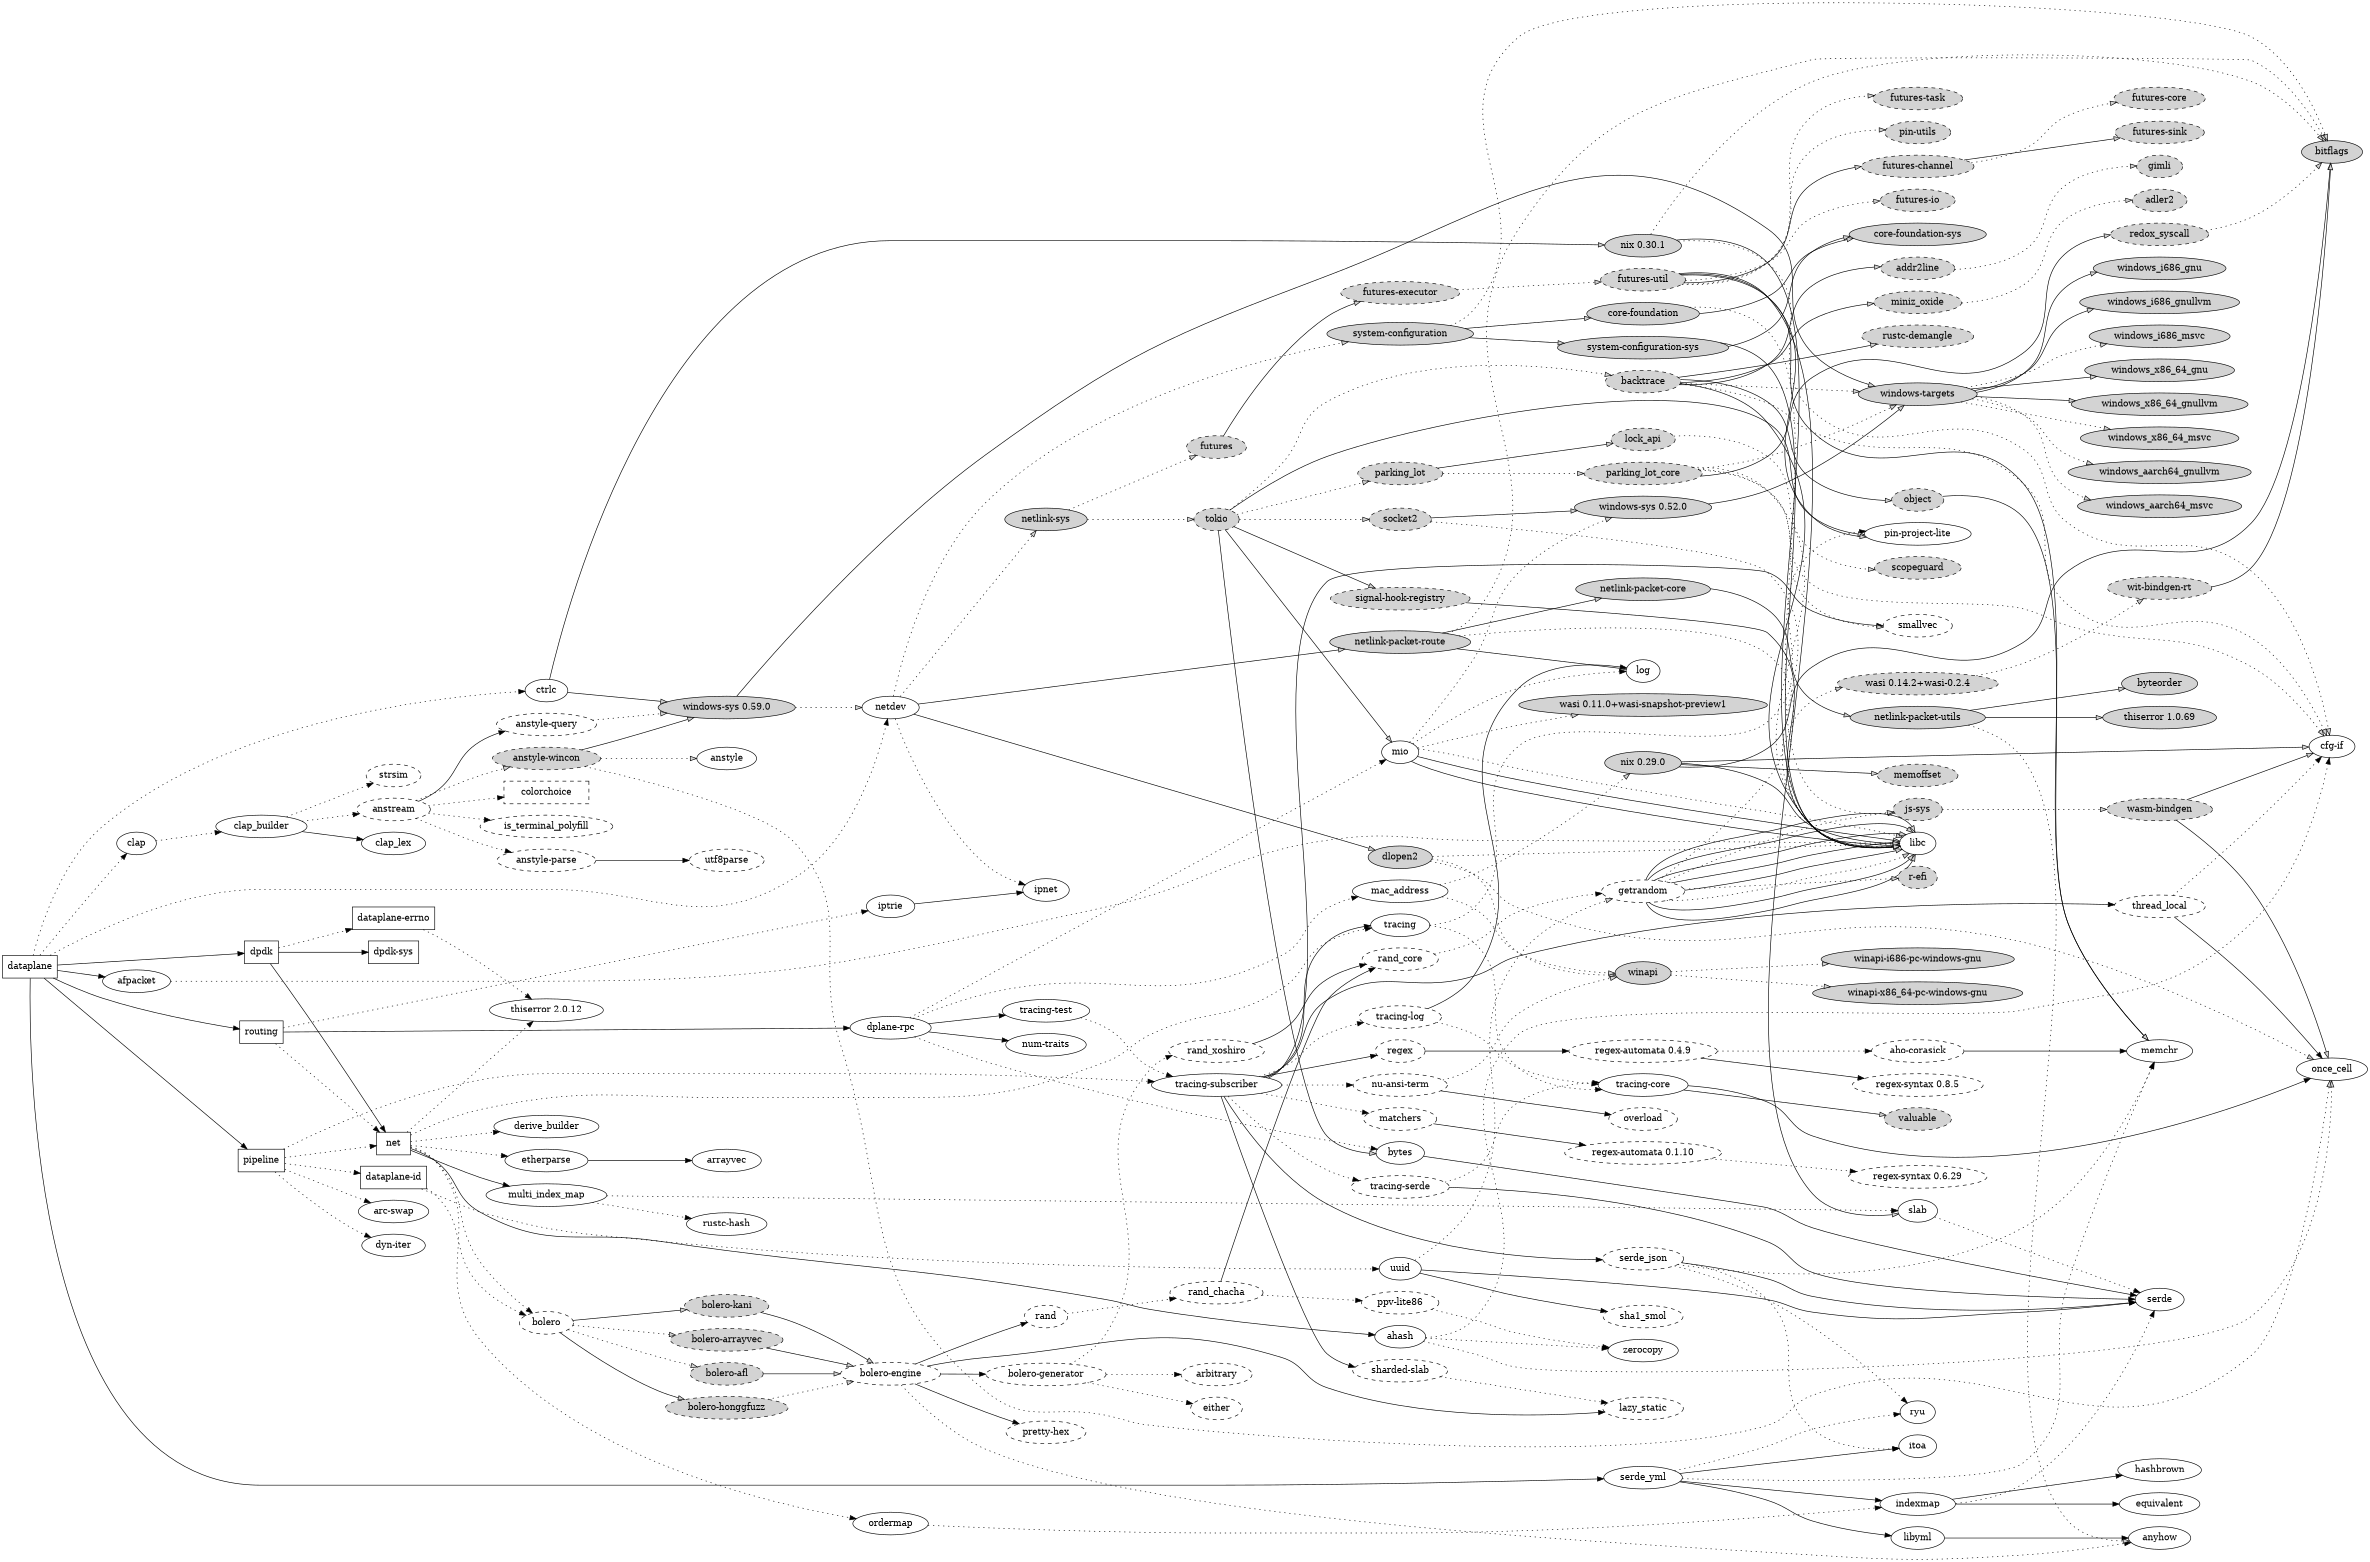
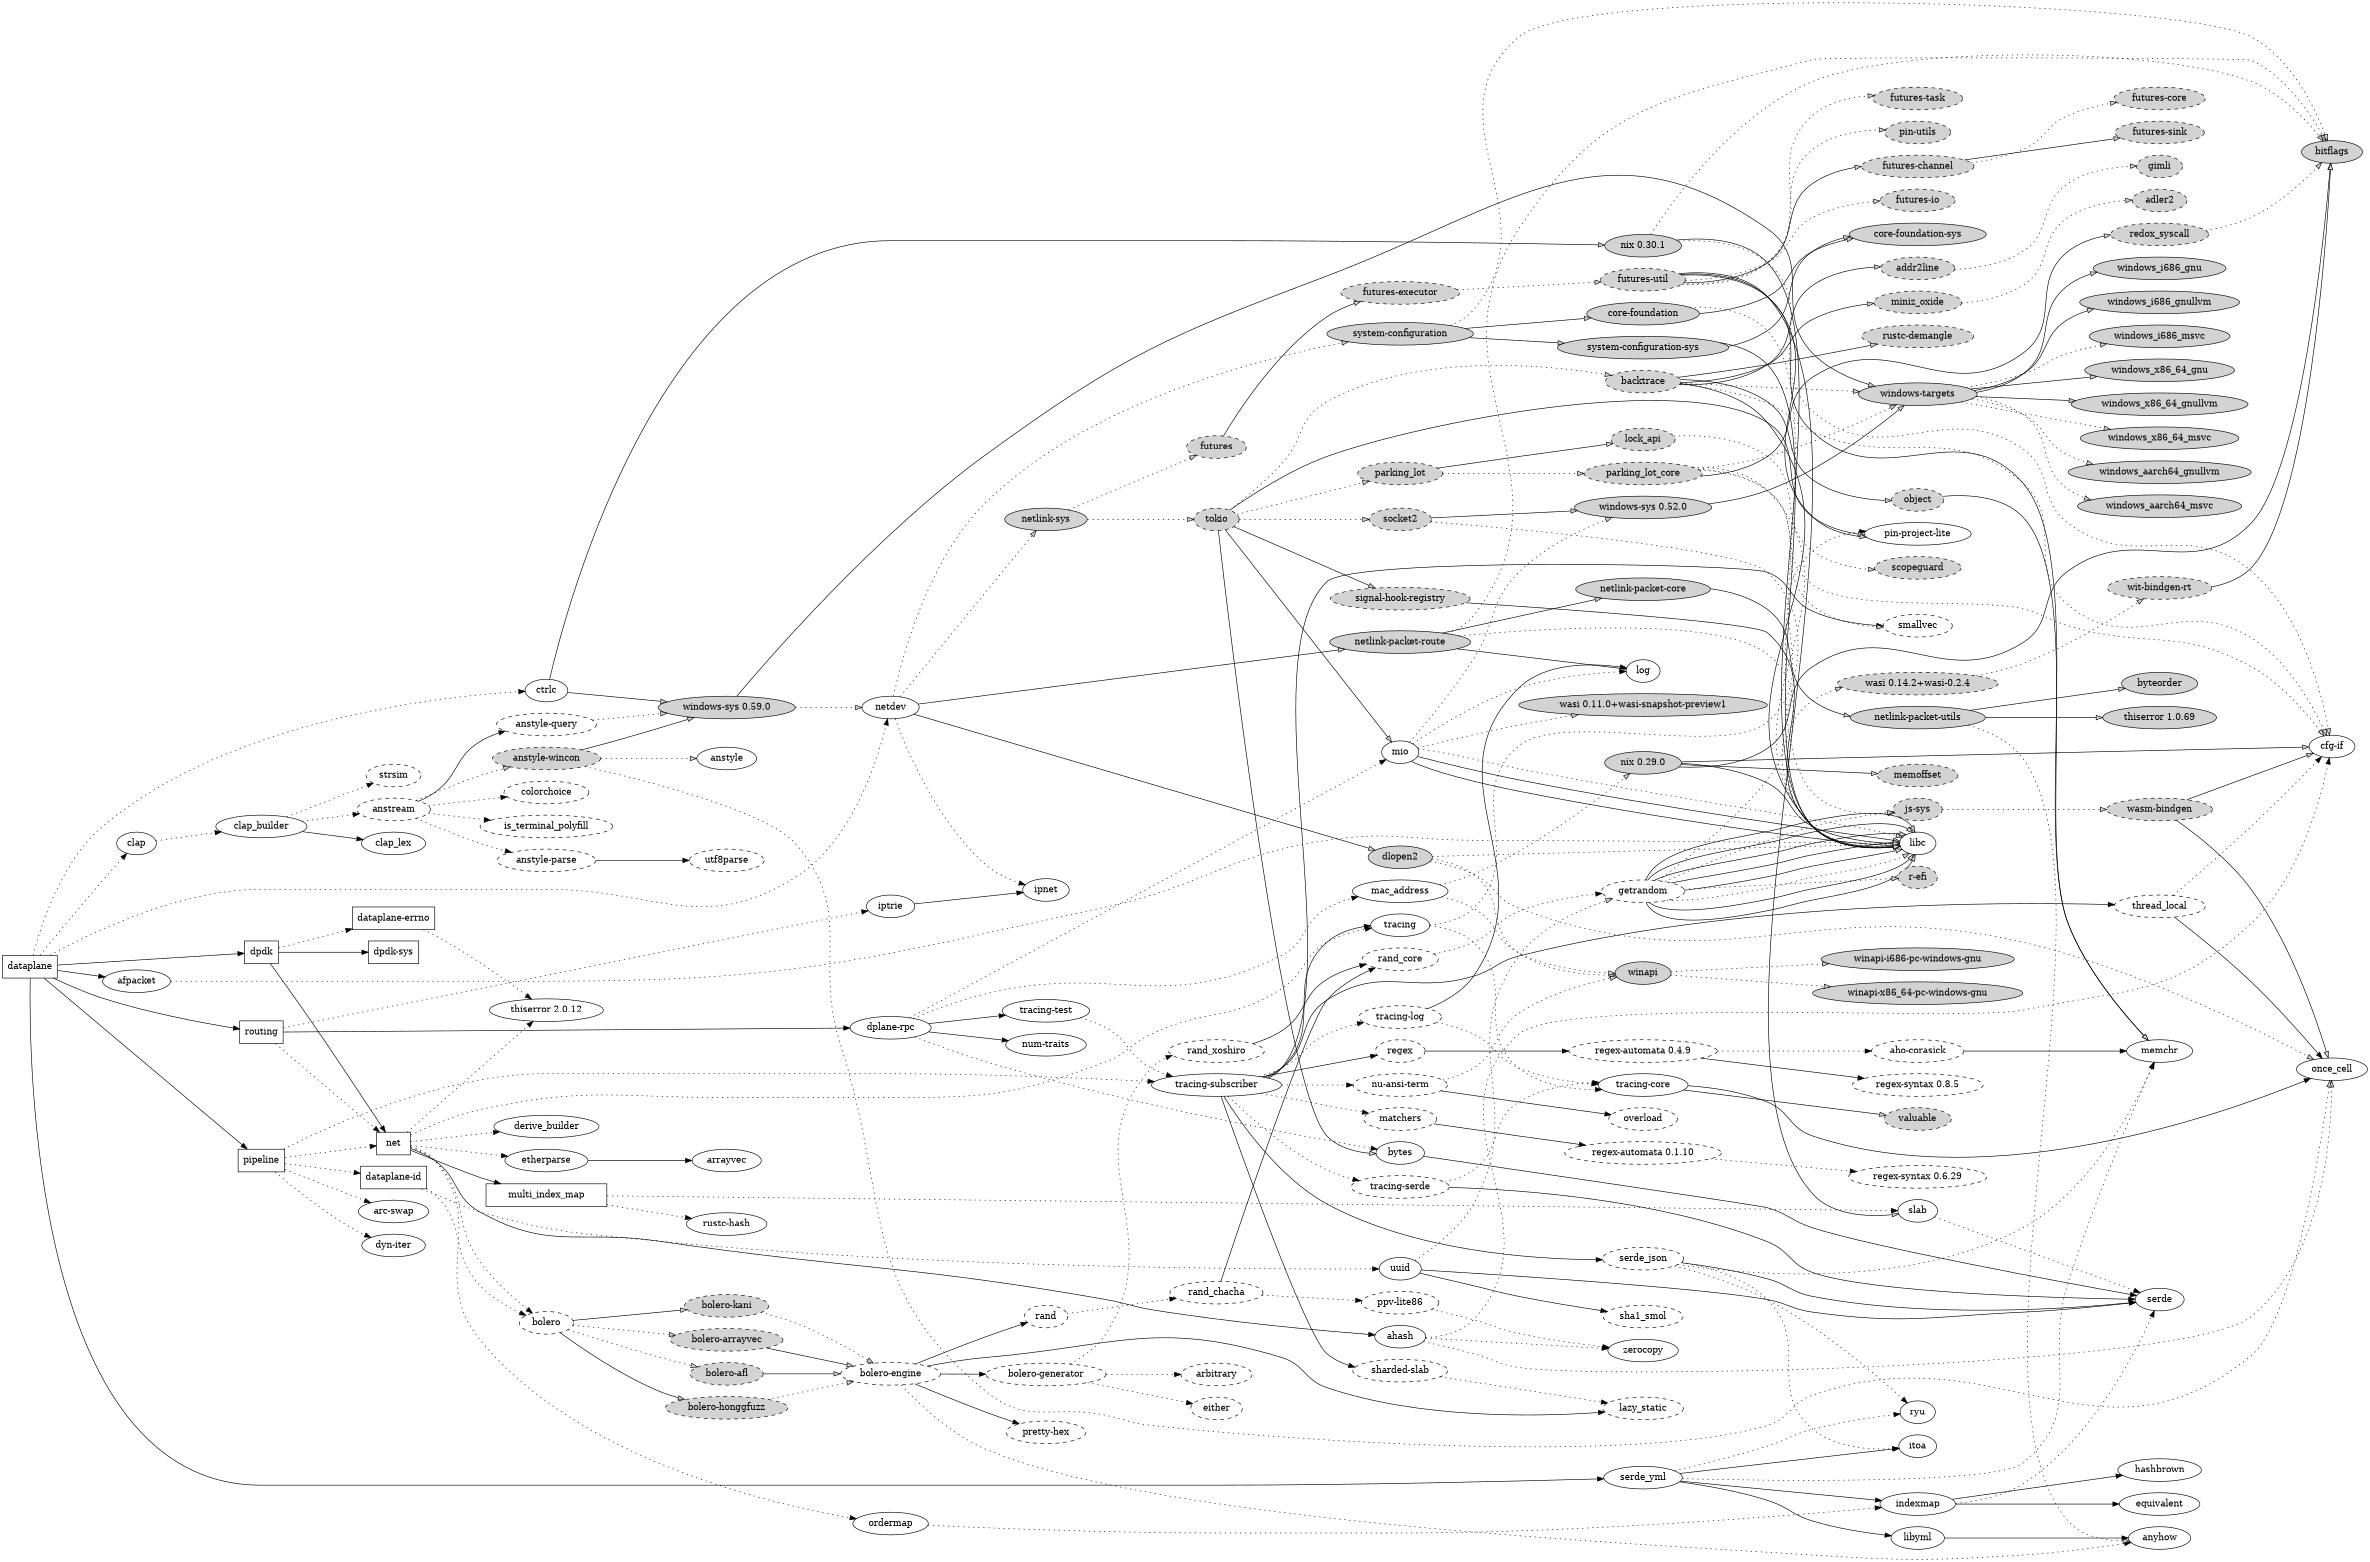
node "colorchoice": shape box -> ellipse
node "multi_index_map": shape ellipse -> box
edge "bolero-kani" -> "bolero-engine": style solid -> dotted
